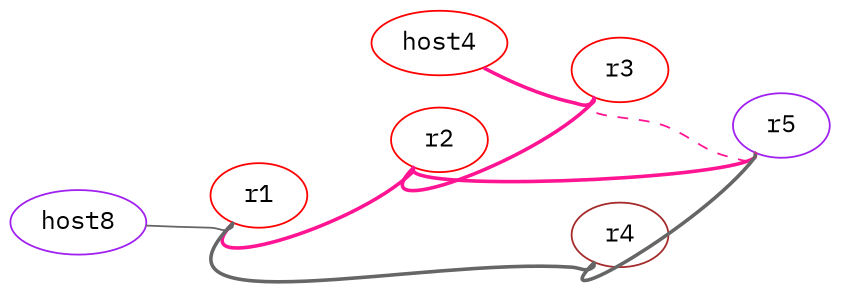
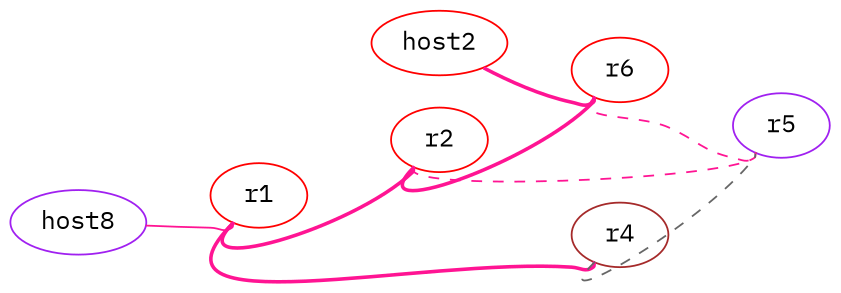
node "host4": label "host4" -> "host2"
node "r3": label "r3" -> "r6"
edge "r5" -- "r2": style bold -> dashed
edge "r1" -- "host8": color gray40 -> deeppink
edge "r5" -- "r4": style bold -> dashed
edge "r1" -- "r4": color gray40 -> deeppink
